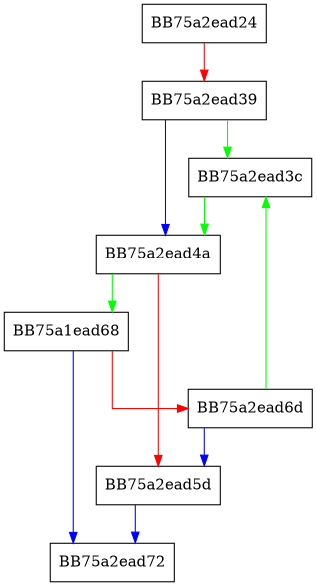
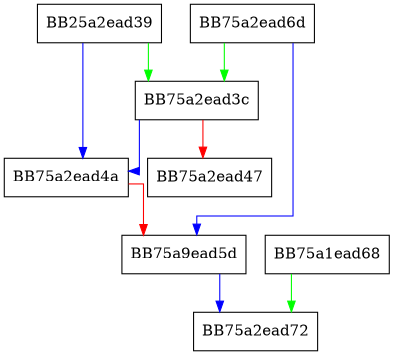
node "BB75a2ead24": removed
node "BB75a2ead39": label "BB75a2ead39" -> "BB25a2ead39"
node "BB75a2ead47": added
edge "BB75a2ead3c" -> "BB75a2ead4a": color green -> blue
edge "BB75a2ead4a" -> "BB75a1ead68": removed
edge "BB75a1ead68" -> "BB75a2ead6d": removed
edge "BB75a1ead68" -> "BB75a2ead72": color blue -> green
node "BB75a2ead5d": label "BB75a2ead5d" -> "BB75a9ead5d"
